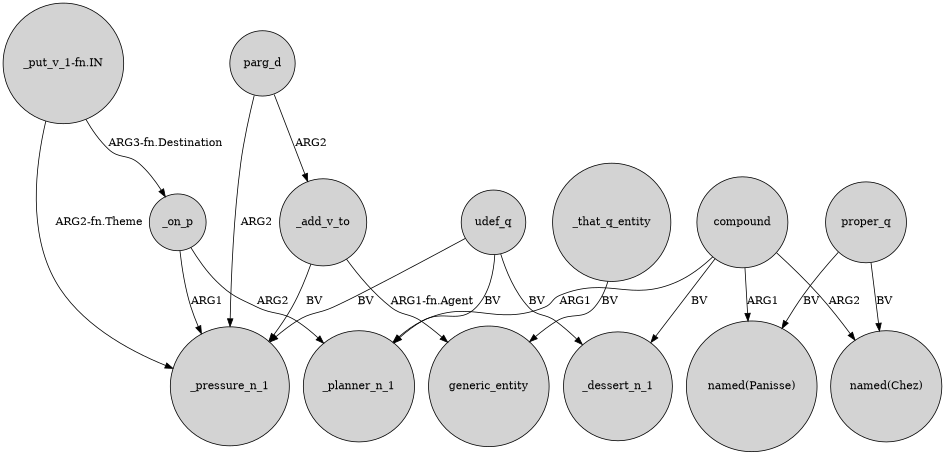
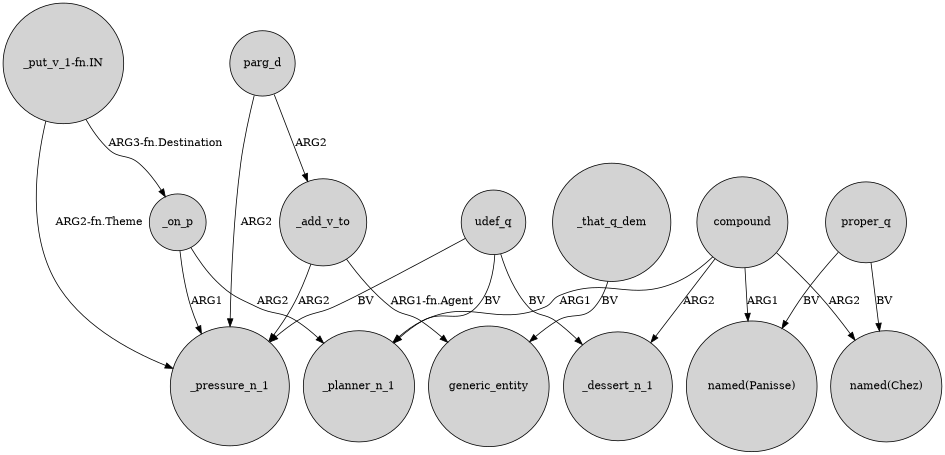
node "_that_q_entity": label "_that_q_entity" -> "_that_q_dem"
edge "_add_v_to" -> "_pressure_n_1": label "BV" -> "ARG2"
edge "compound" -> "_dessert_n_1": label "BV" -> "ARG2"
